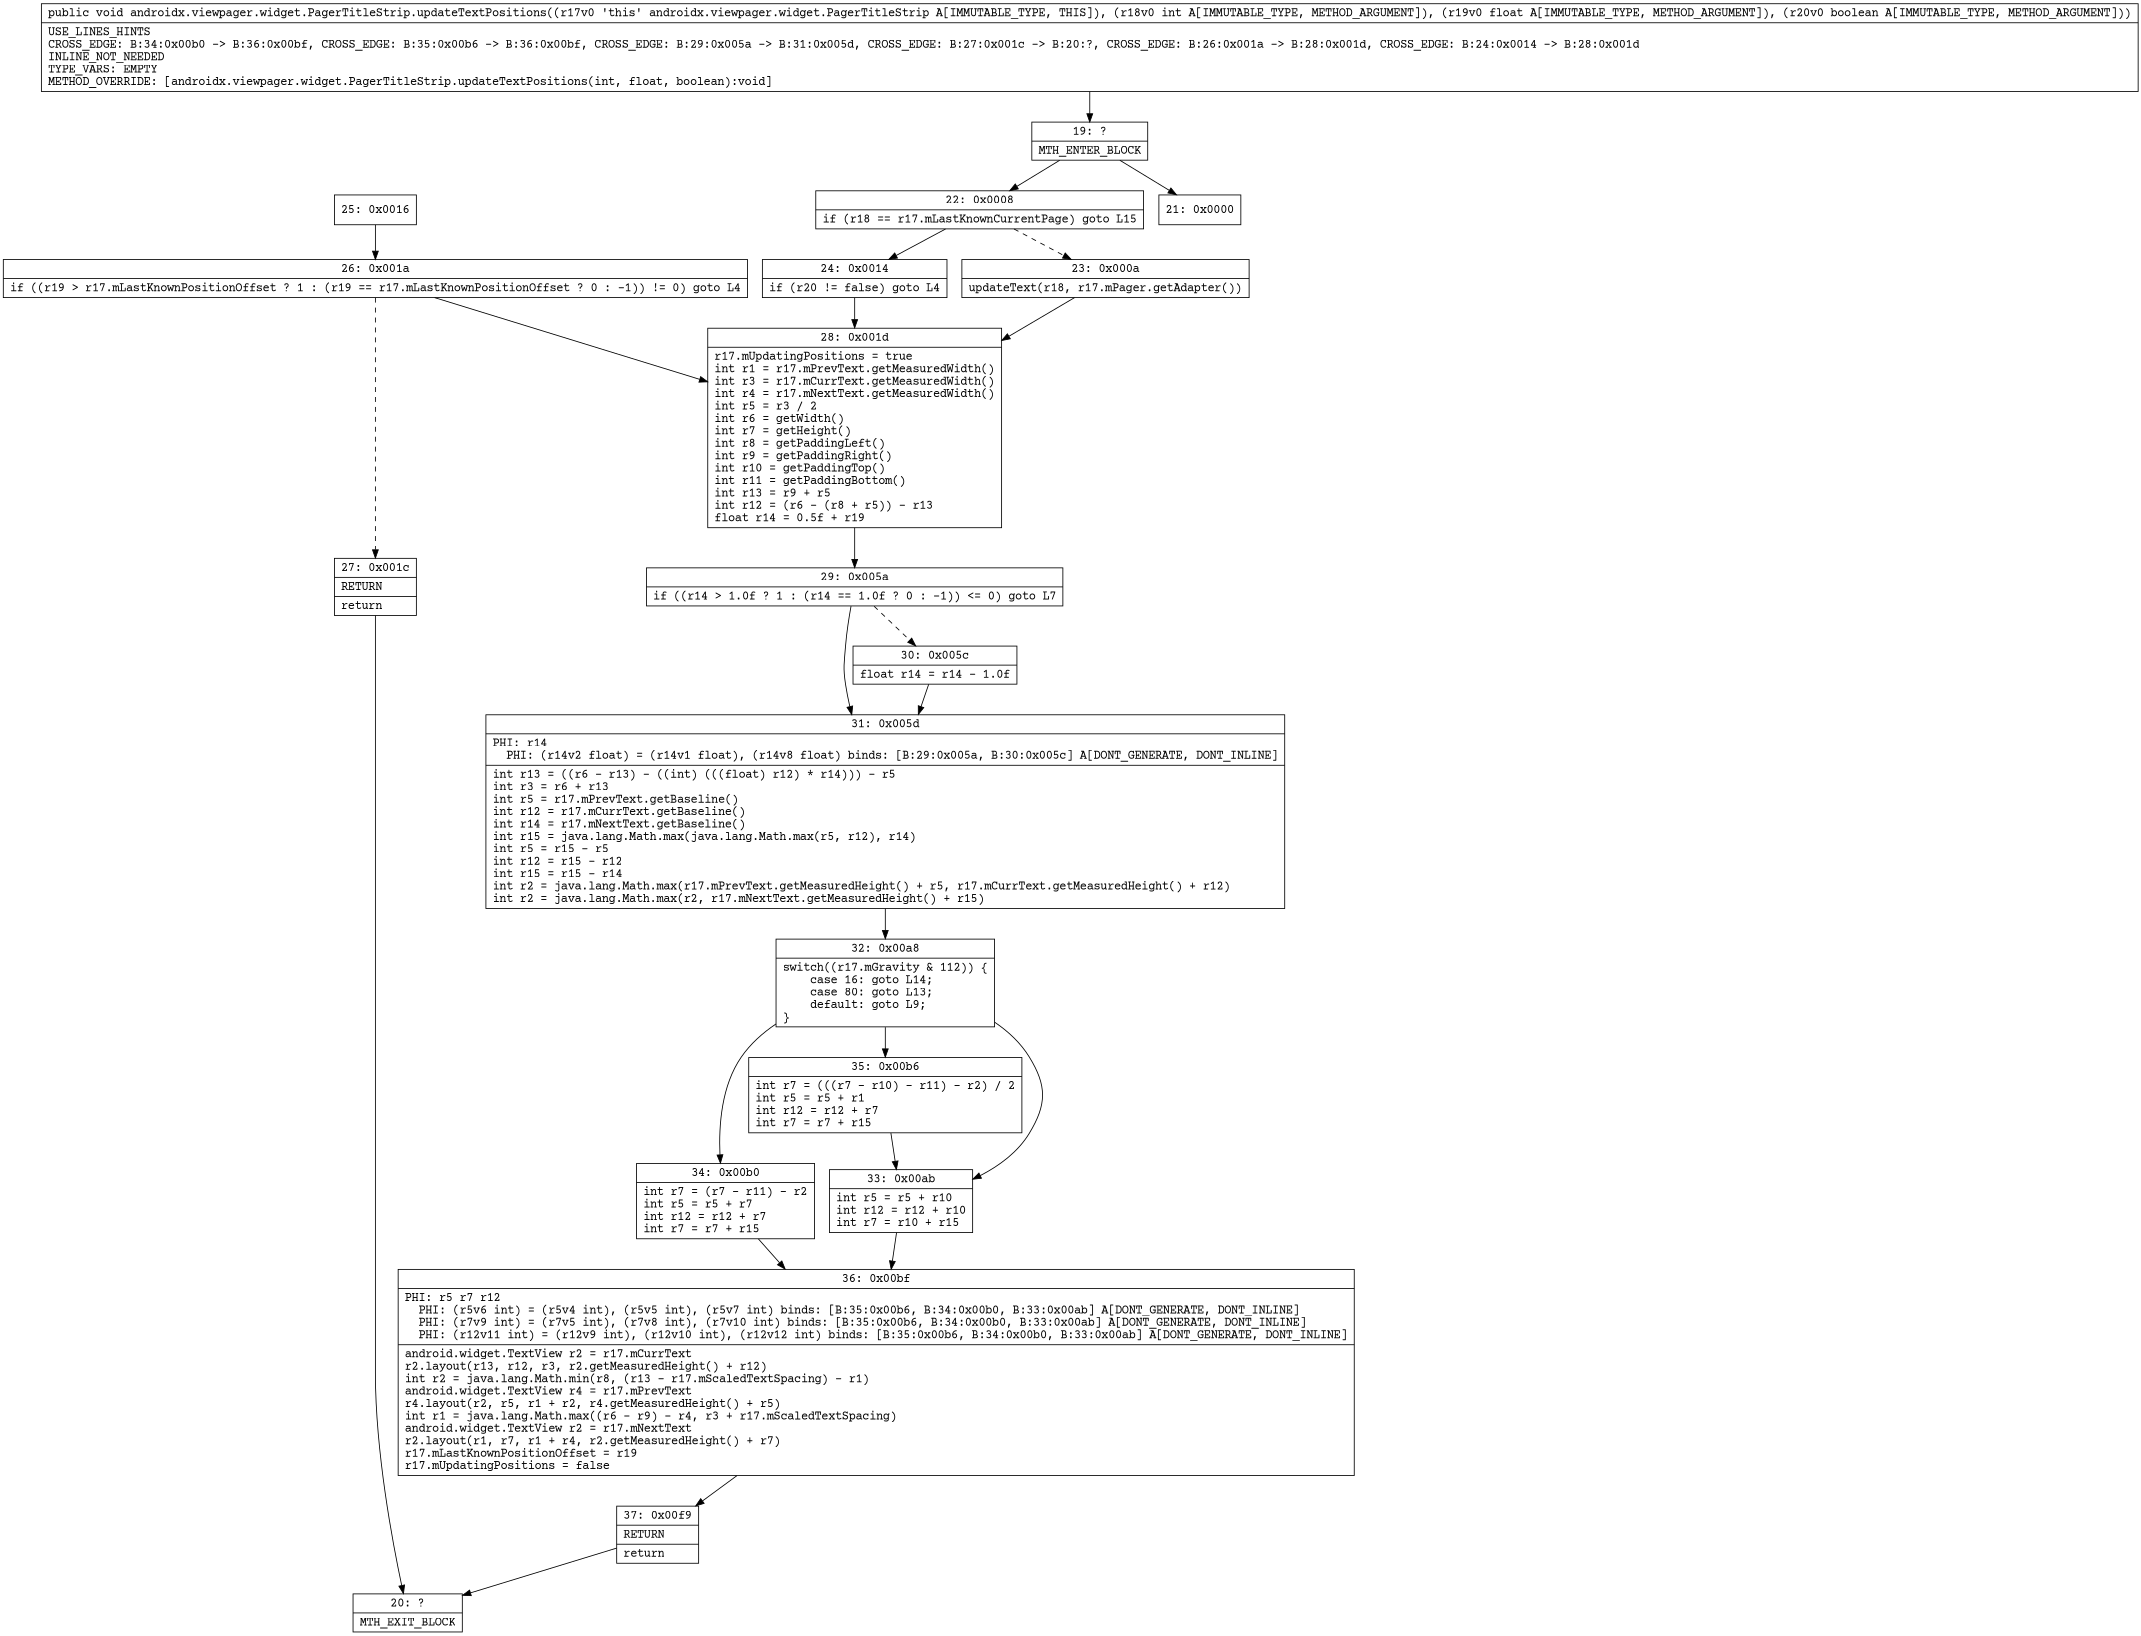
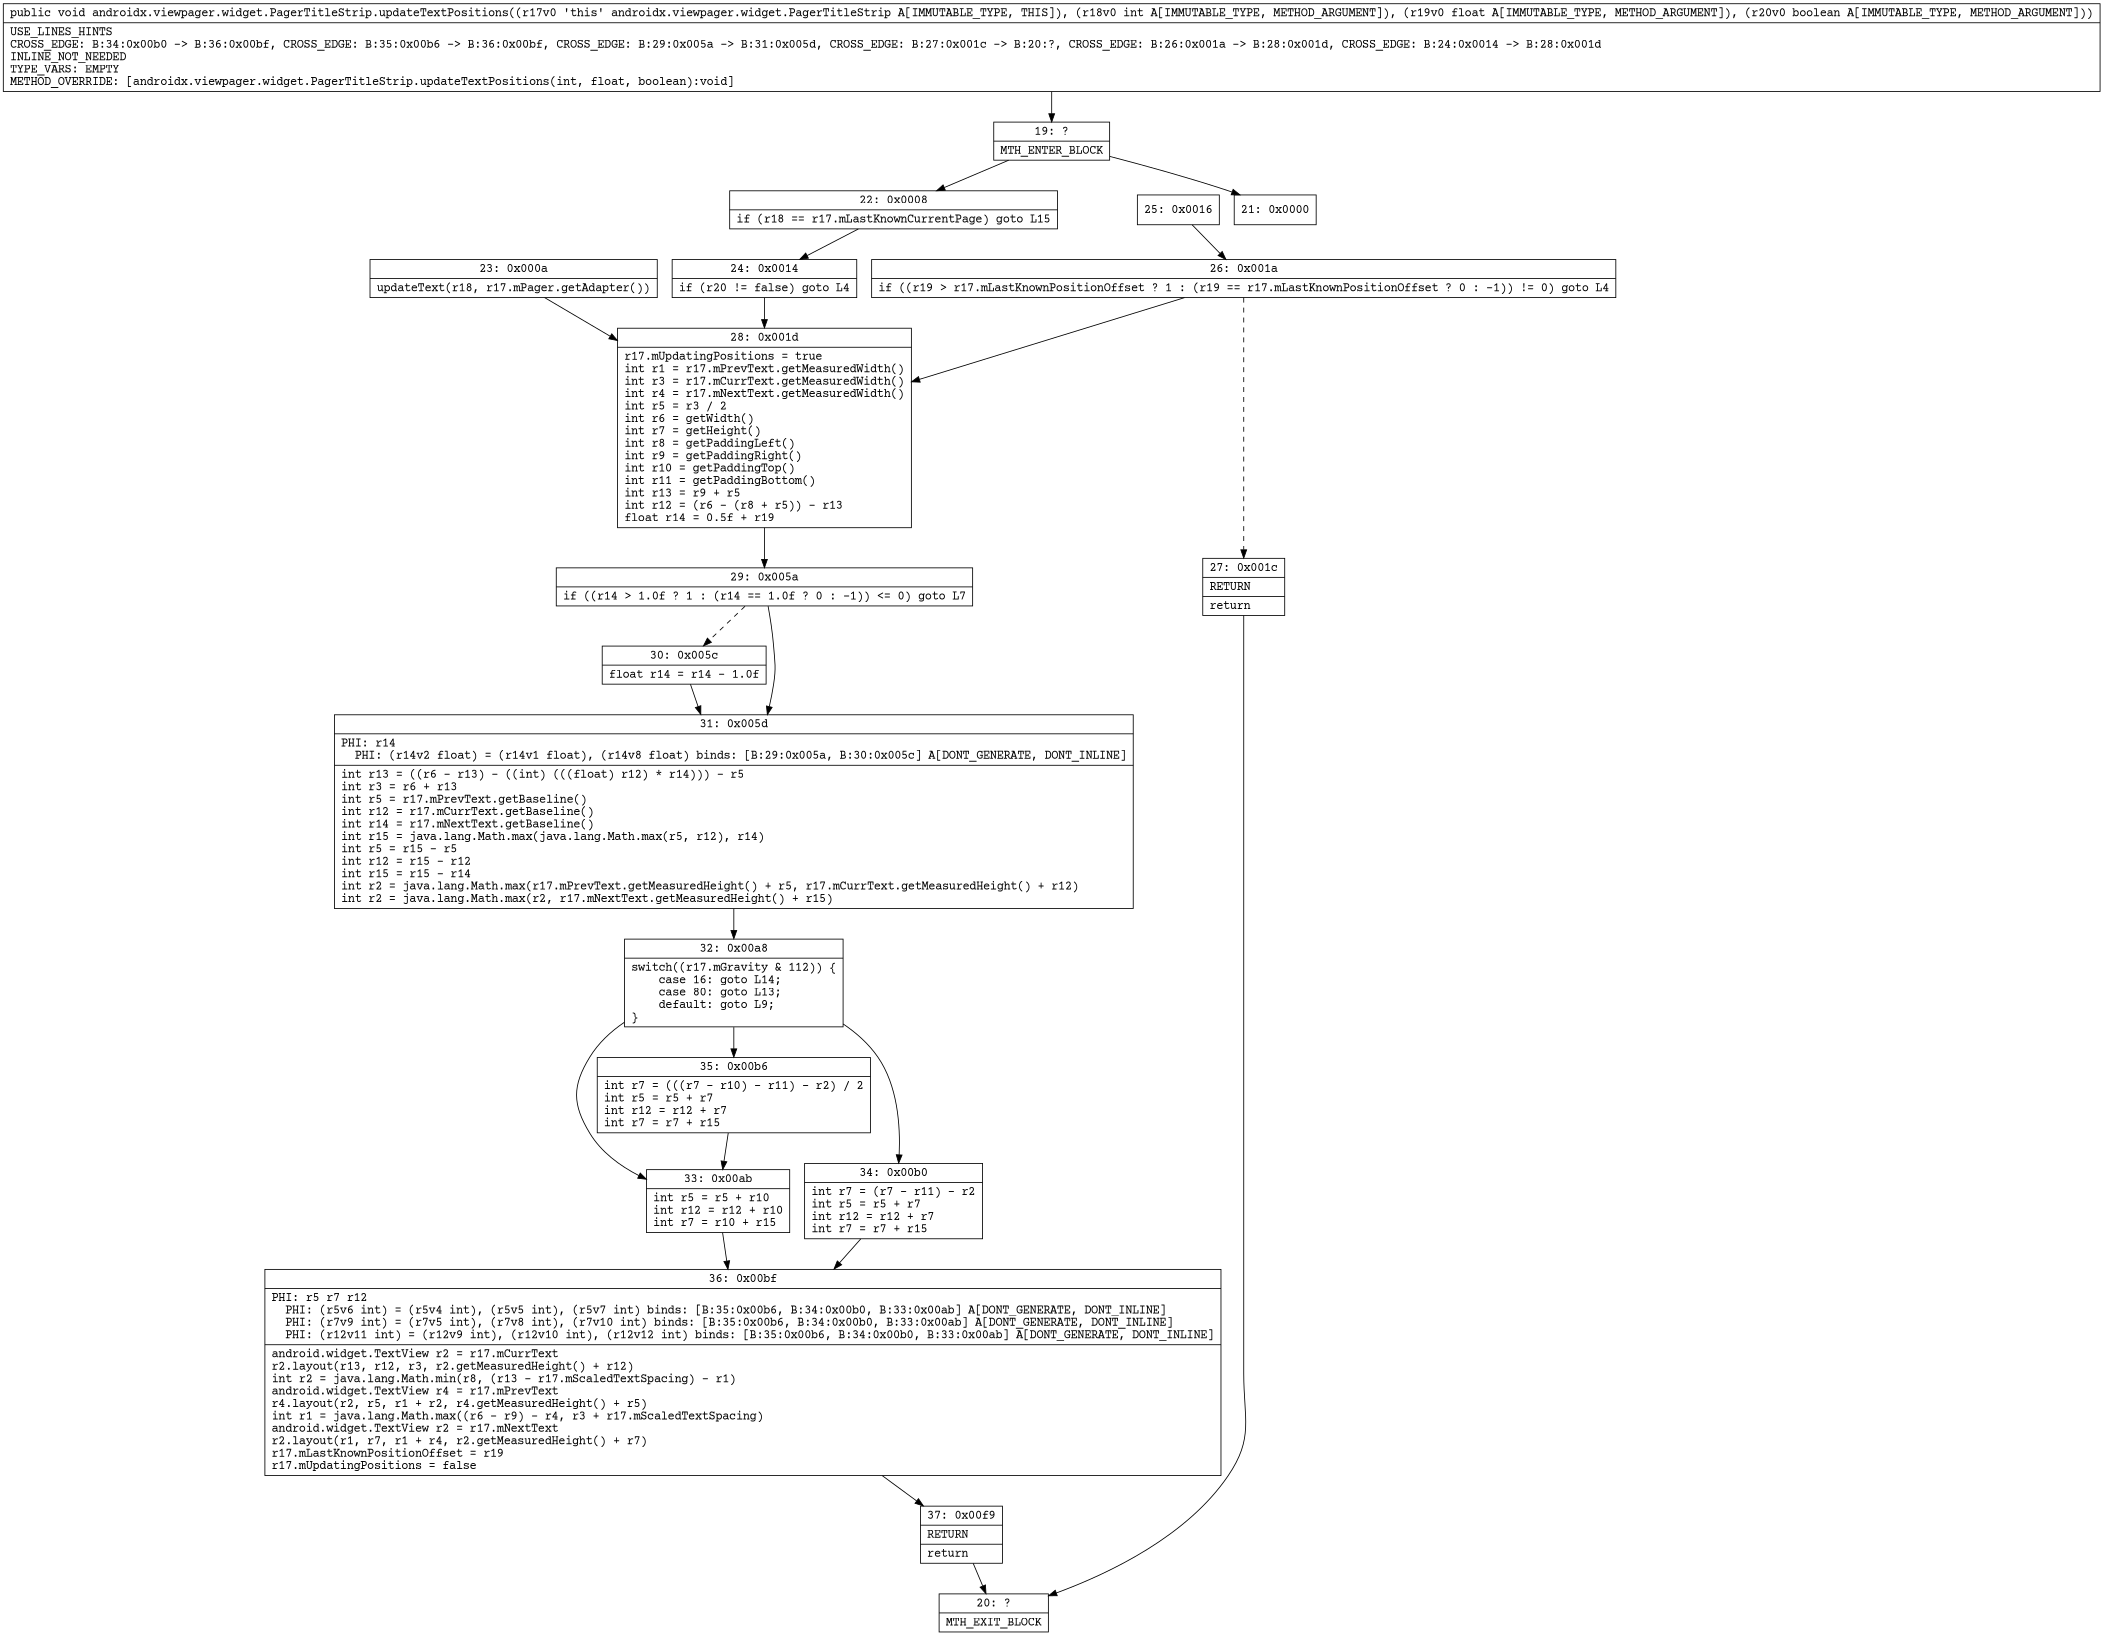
edge "22: 0x0008" -> "23: 0x000a": removed
node "35: 0x00b6": text "int r5 = r5 + r1" -> "int r5 = r5 + r7"
